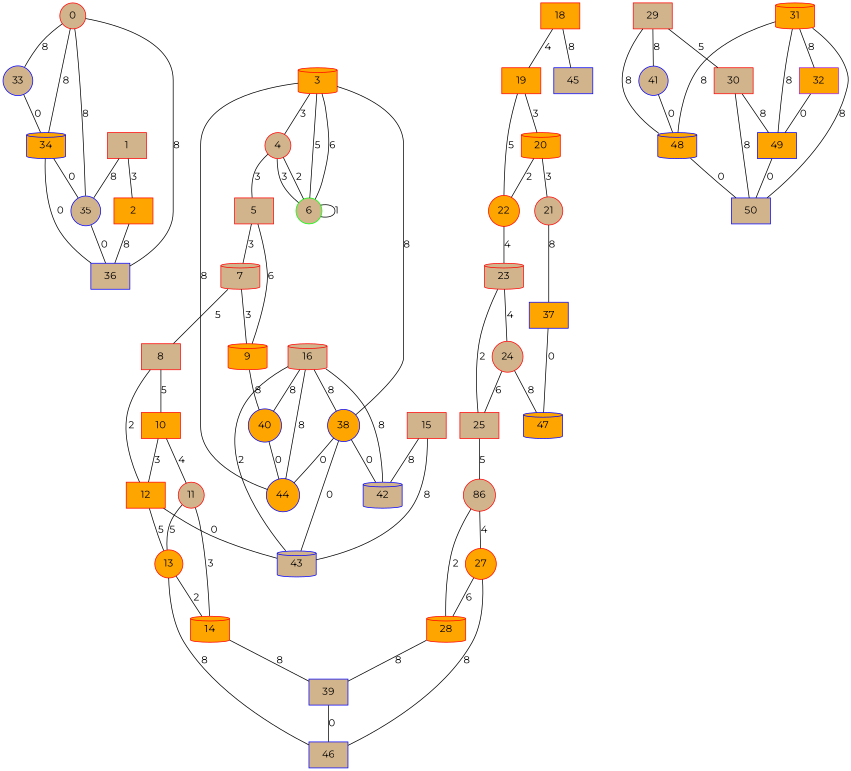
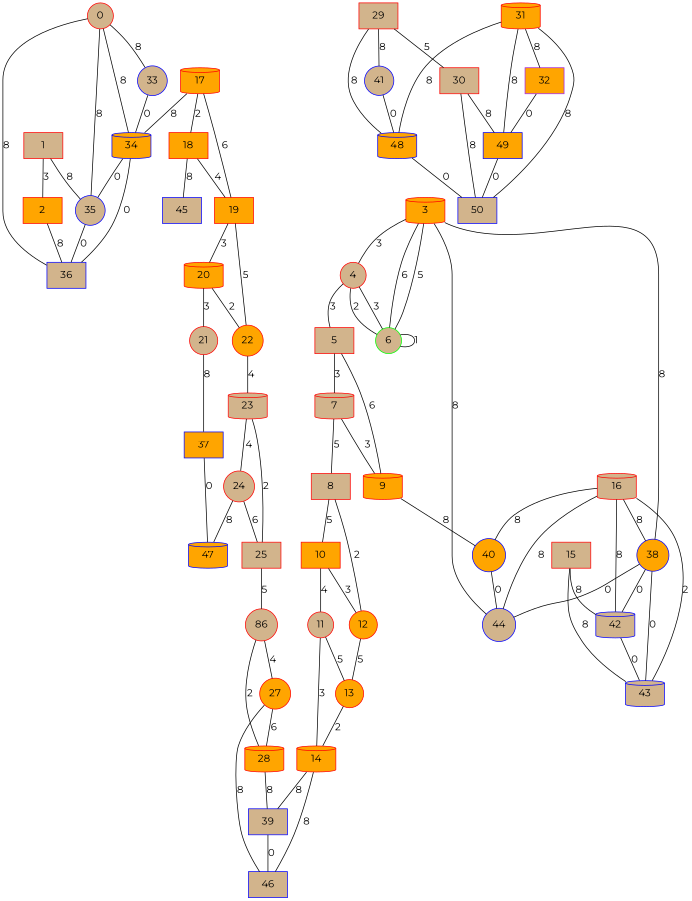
node "17": added
node "12": shape box -> circle
node "44": fillcolor orange -> tan
edge "12" -- "43": now "42" -- "43"
edge "13" -- "46": now "14" -- "46"
